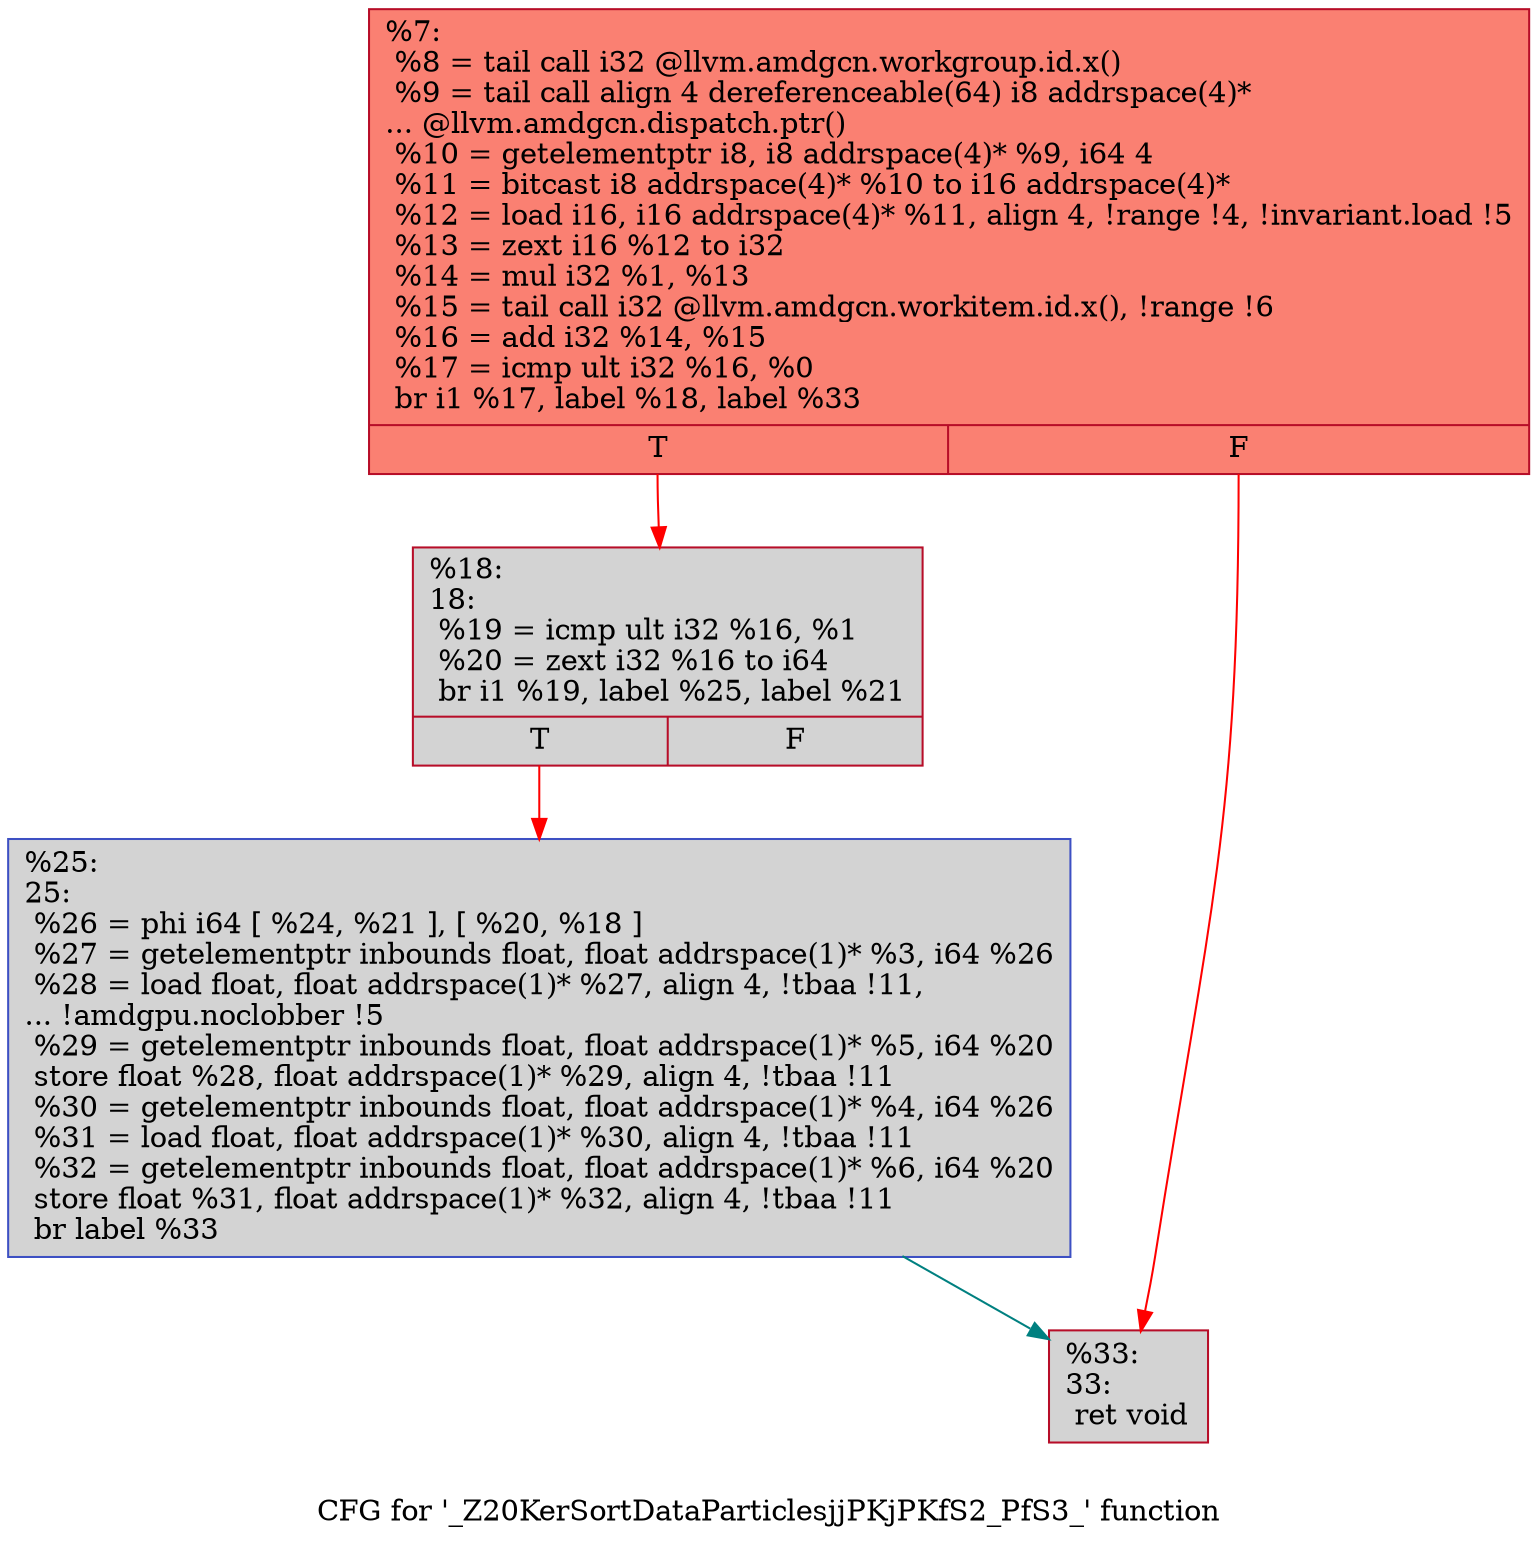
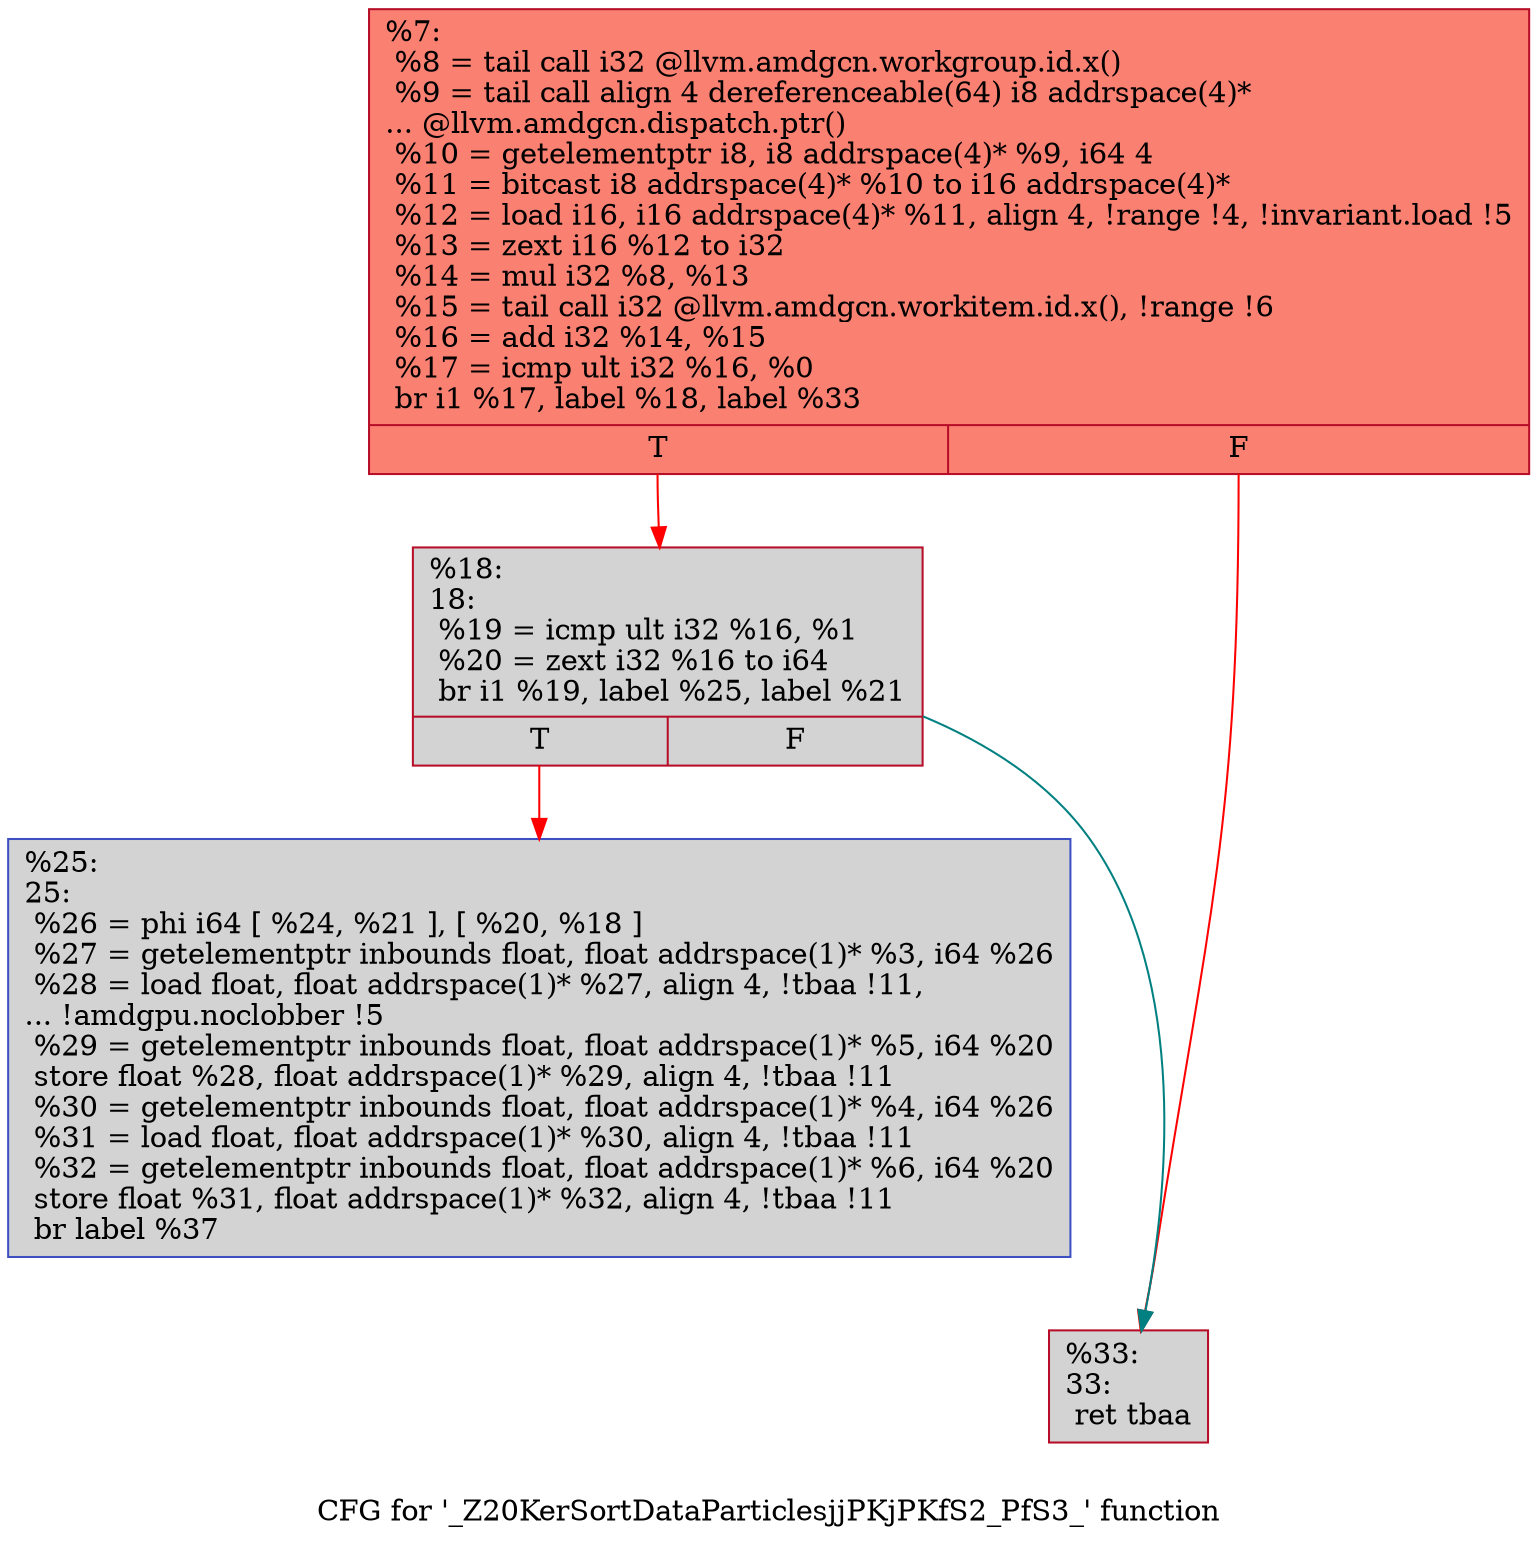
node "%7:": text "%14 = mul i32 %1, %13" -> "%14 = mul i32 %8, %13"
node "%25:": text "br label %33" -> "br label %37"
edge "%25:" -> "%33:": now "%18:" -> "%33:"
node "%33:": text "ret void" -> "ret tbaa"
